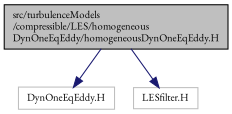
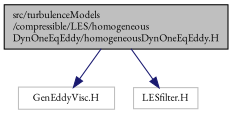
node "DynOneEqEddy.H": label "DynOneEqEddy.H" -> "GenEddyVisc.H"
